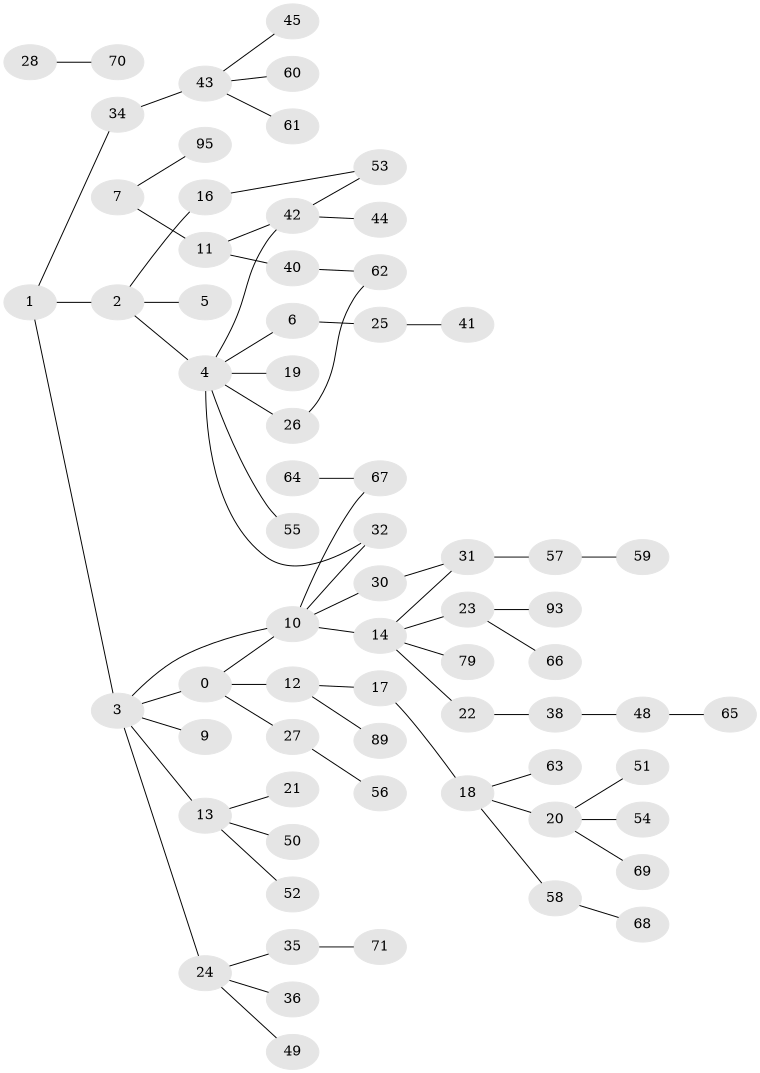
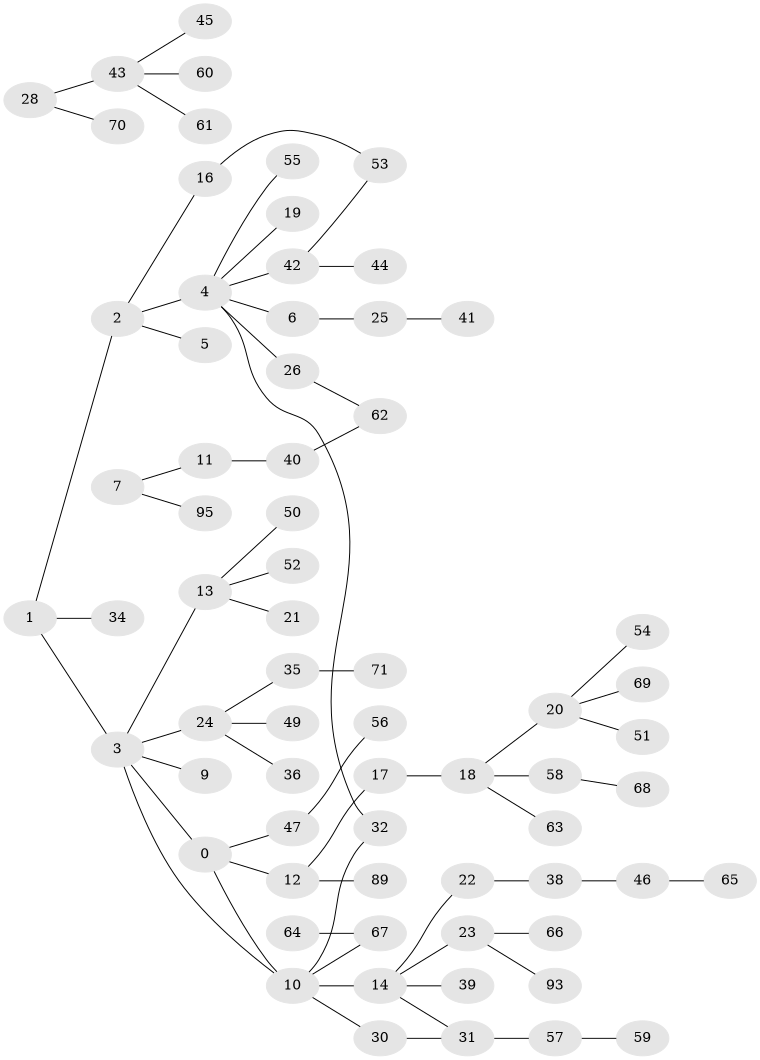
edge "43" -- "34": now "43" -- "28"
edge "42" -- "11": removed
node "79": label "79" -> "39"
node "48": label "48" -> "46"
node "27": label "27" -> "47"
